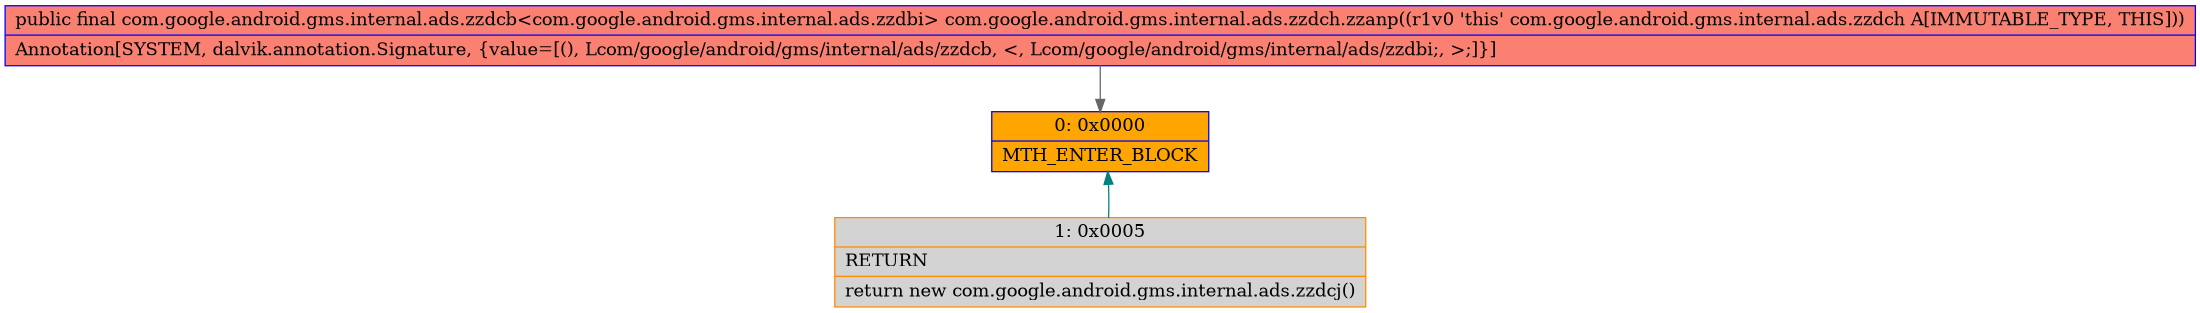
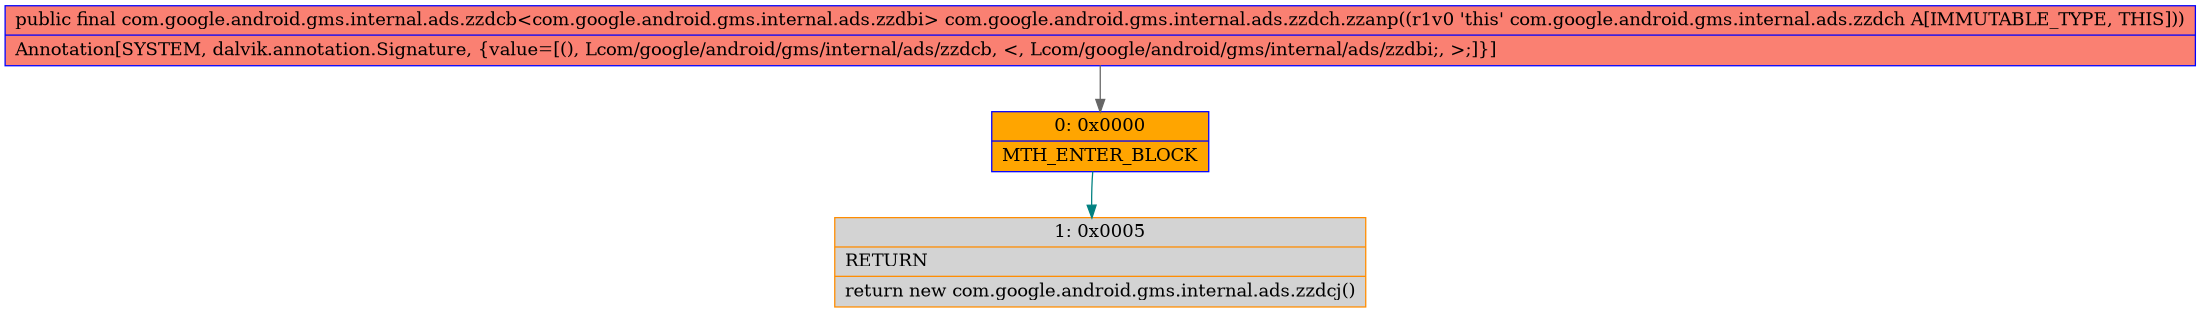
edge "1: 0x0005" -> "0: 0x0000": reversed
